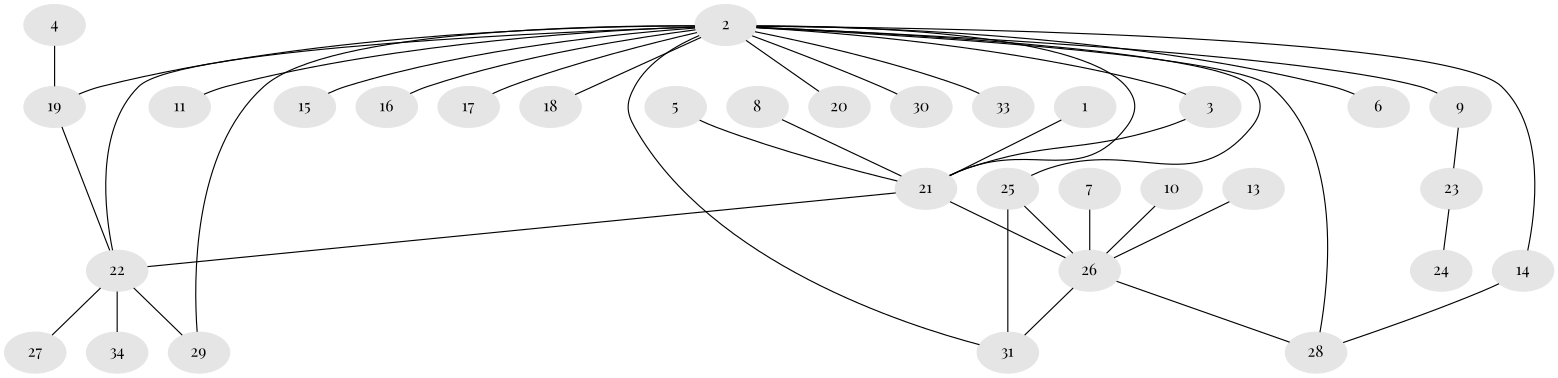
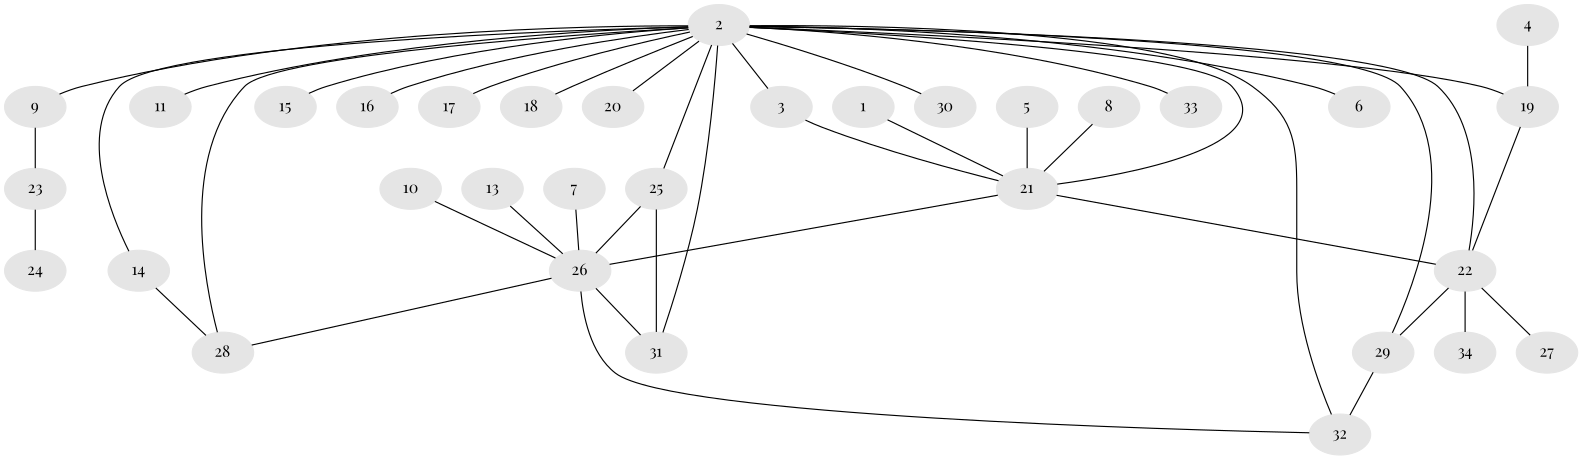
node "32": added
